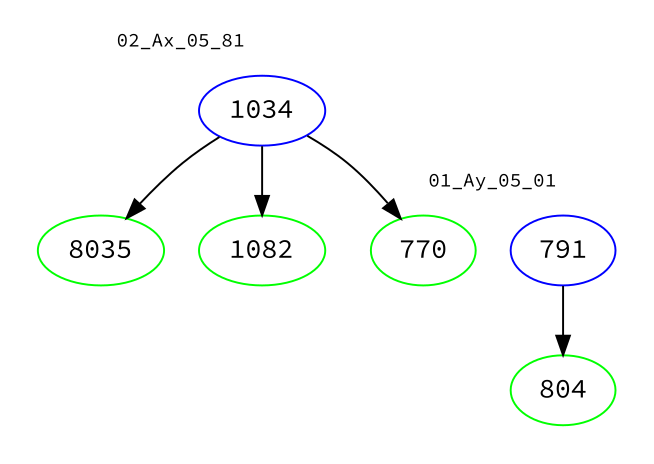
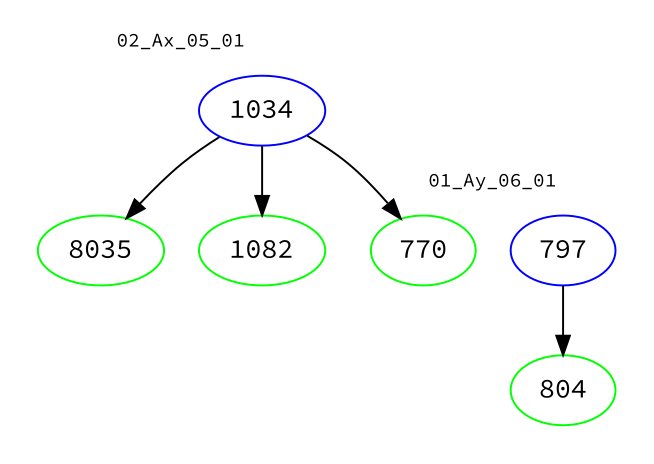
cluster "02_Ax_05_81": label "02_Ax_05_81" -> "02_Ax_05_01"
cluster "01_Ay_05_01": label "01_Ay_05_01" -> "01_Ay_06_01"
node "791": label "791" -> "797"
